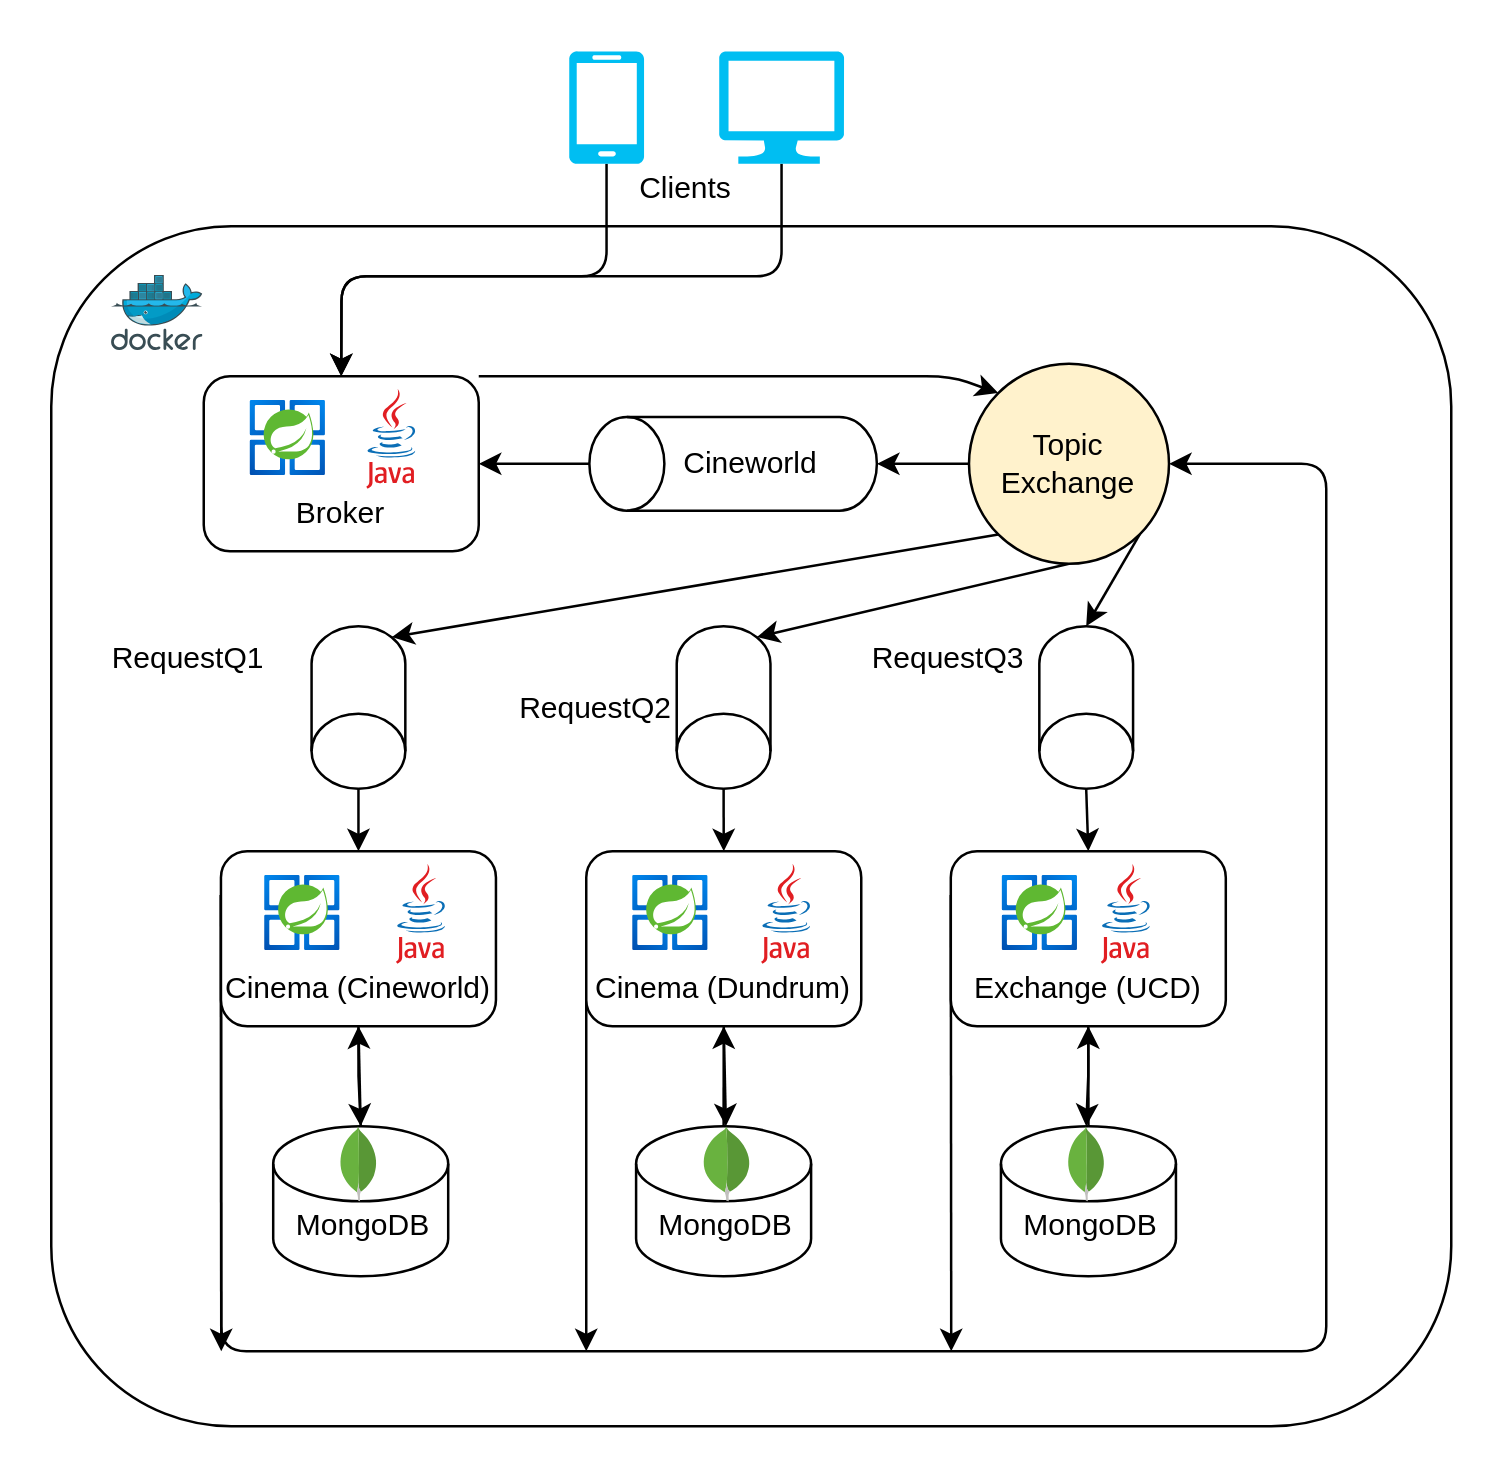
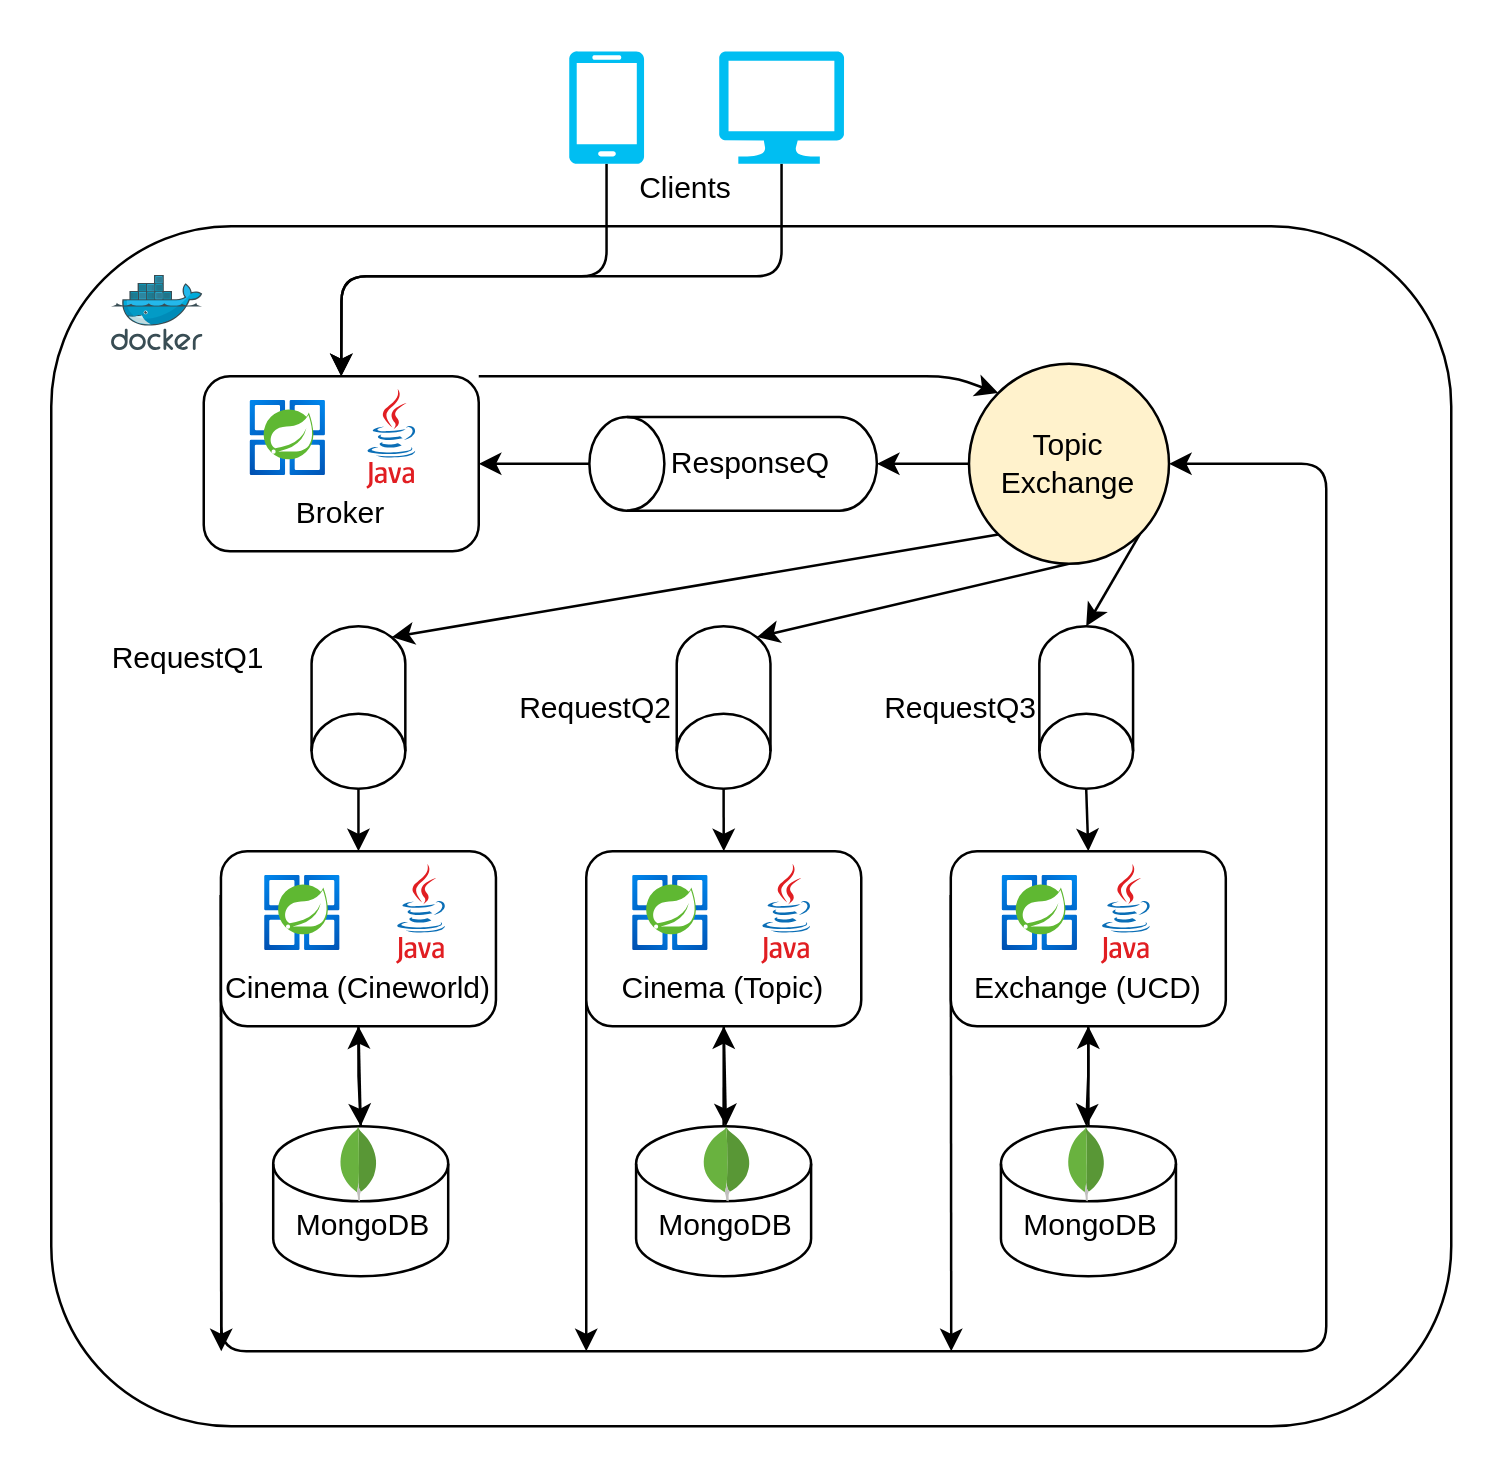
node "Cineworld": label "Cineworld" -> "ResponseQ"
node "RequestQ3": moved (949, 658) -> (961, 708)
node "Cinema (Dundrum)": label "Cinema (Dundrum)" -> "Cinema (Topic)"
